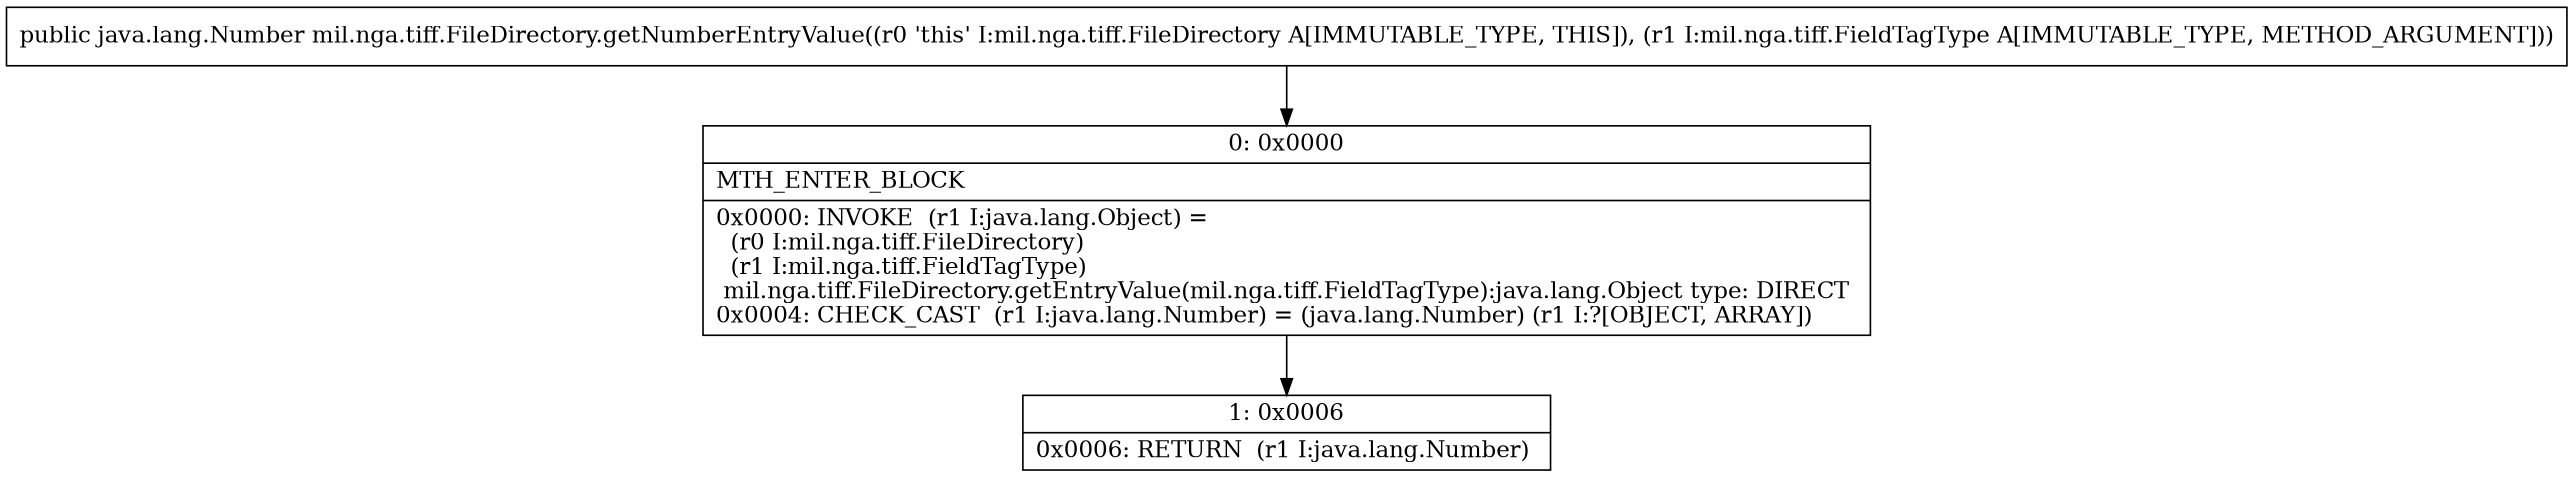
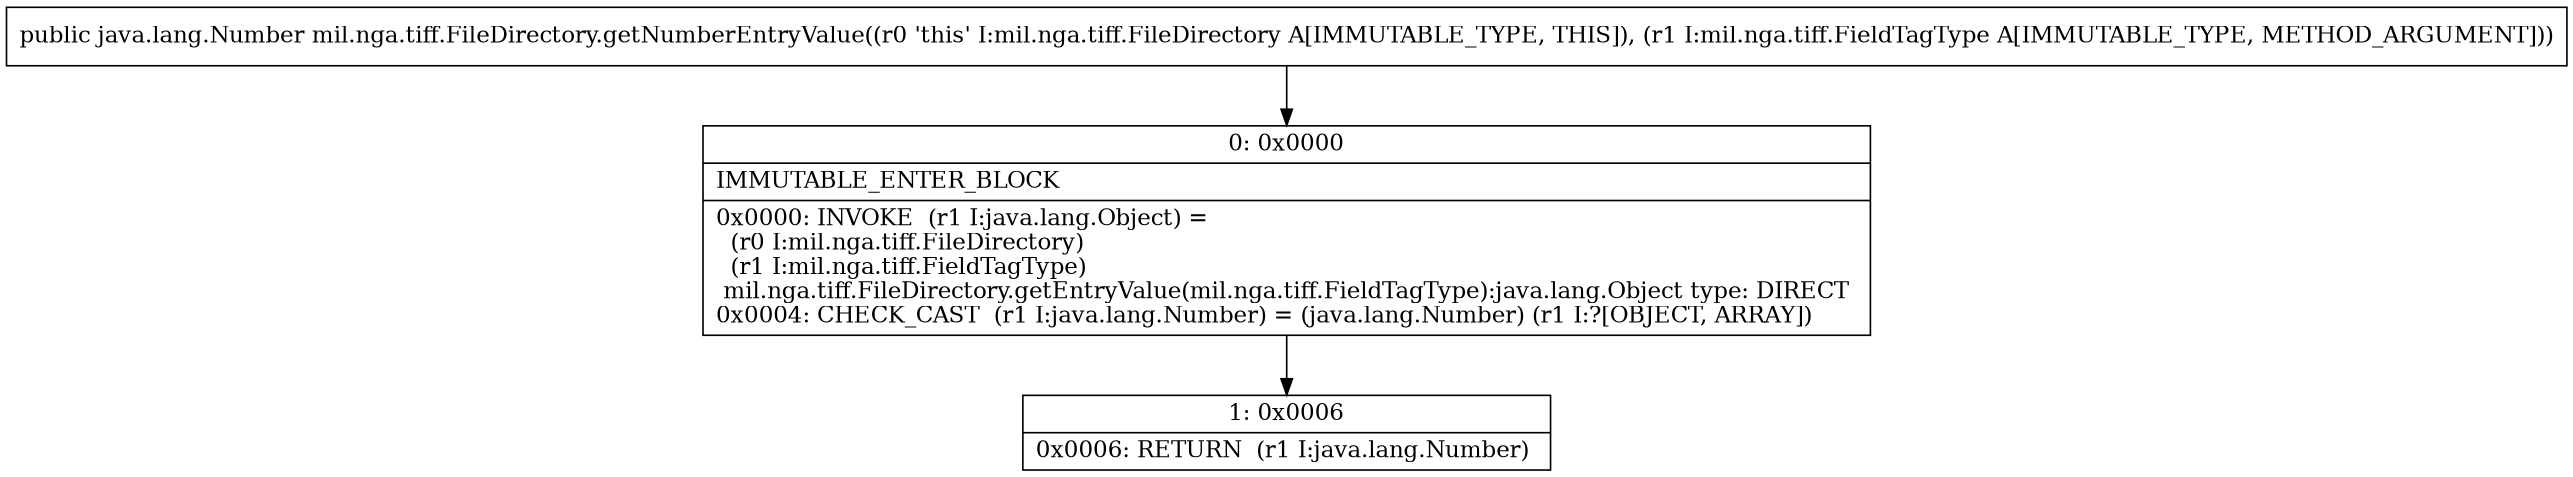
node "0: 0x0000": text "MTH_ENTER_BLOCK" -> "IMMUTABLE_ENTER_BLOCK"
